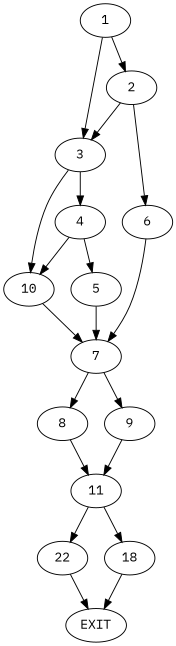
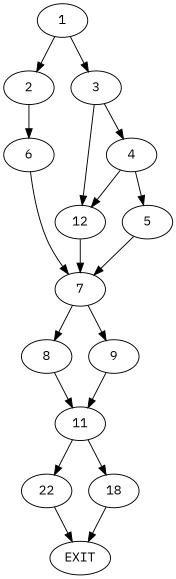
edge "2" -> "3": removed
node "10": label "10" -> "12"
